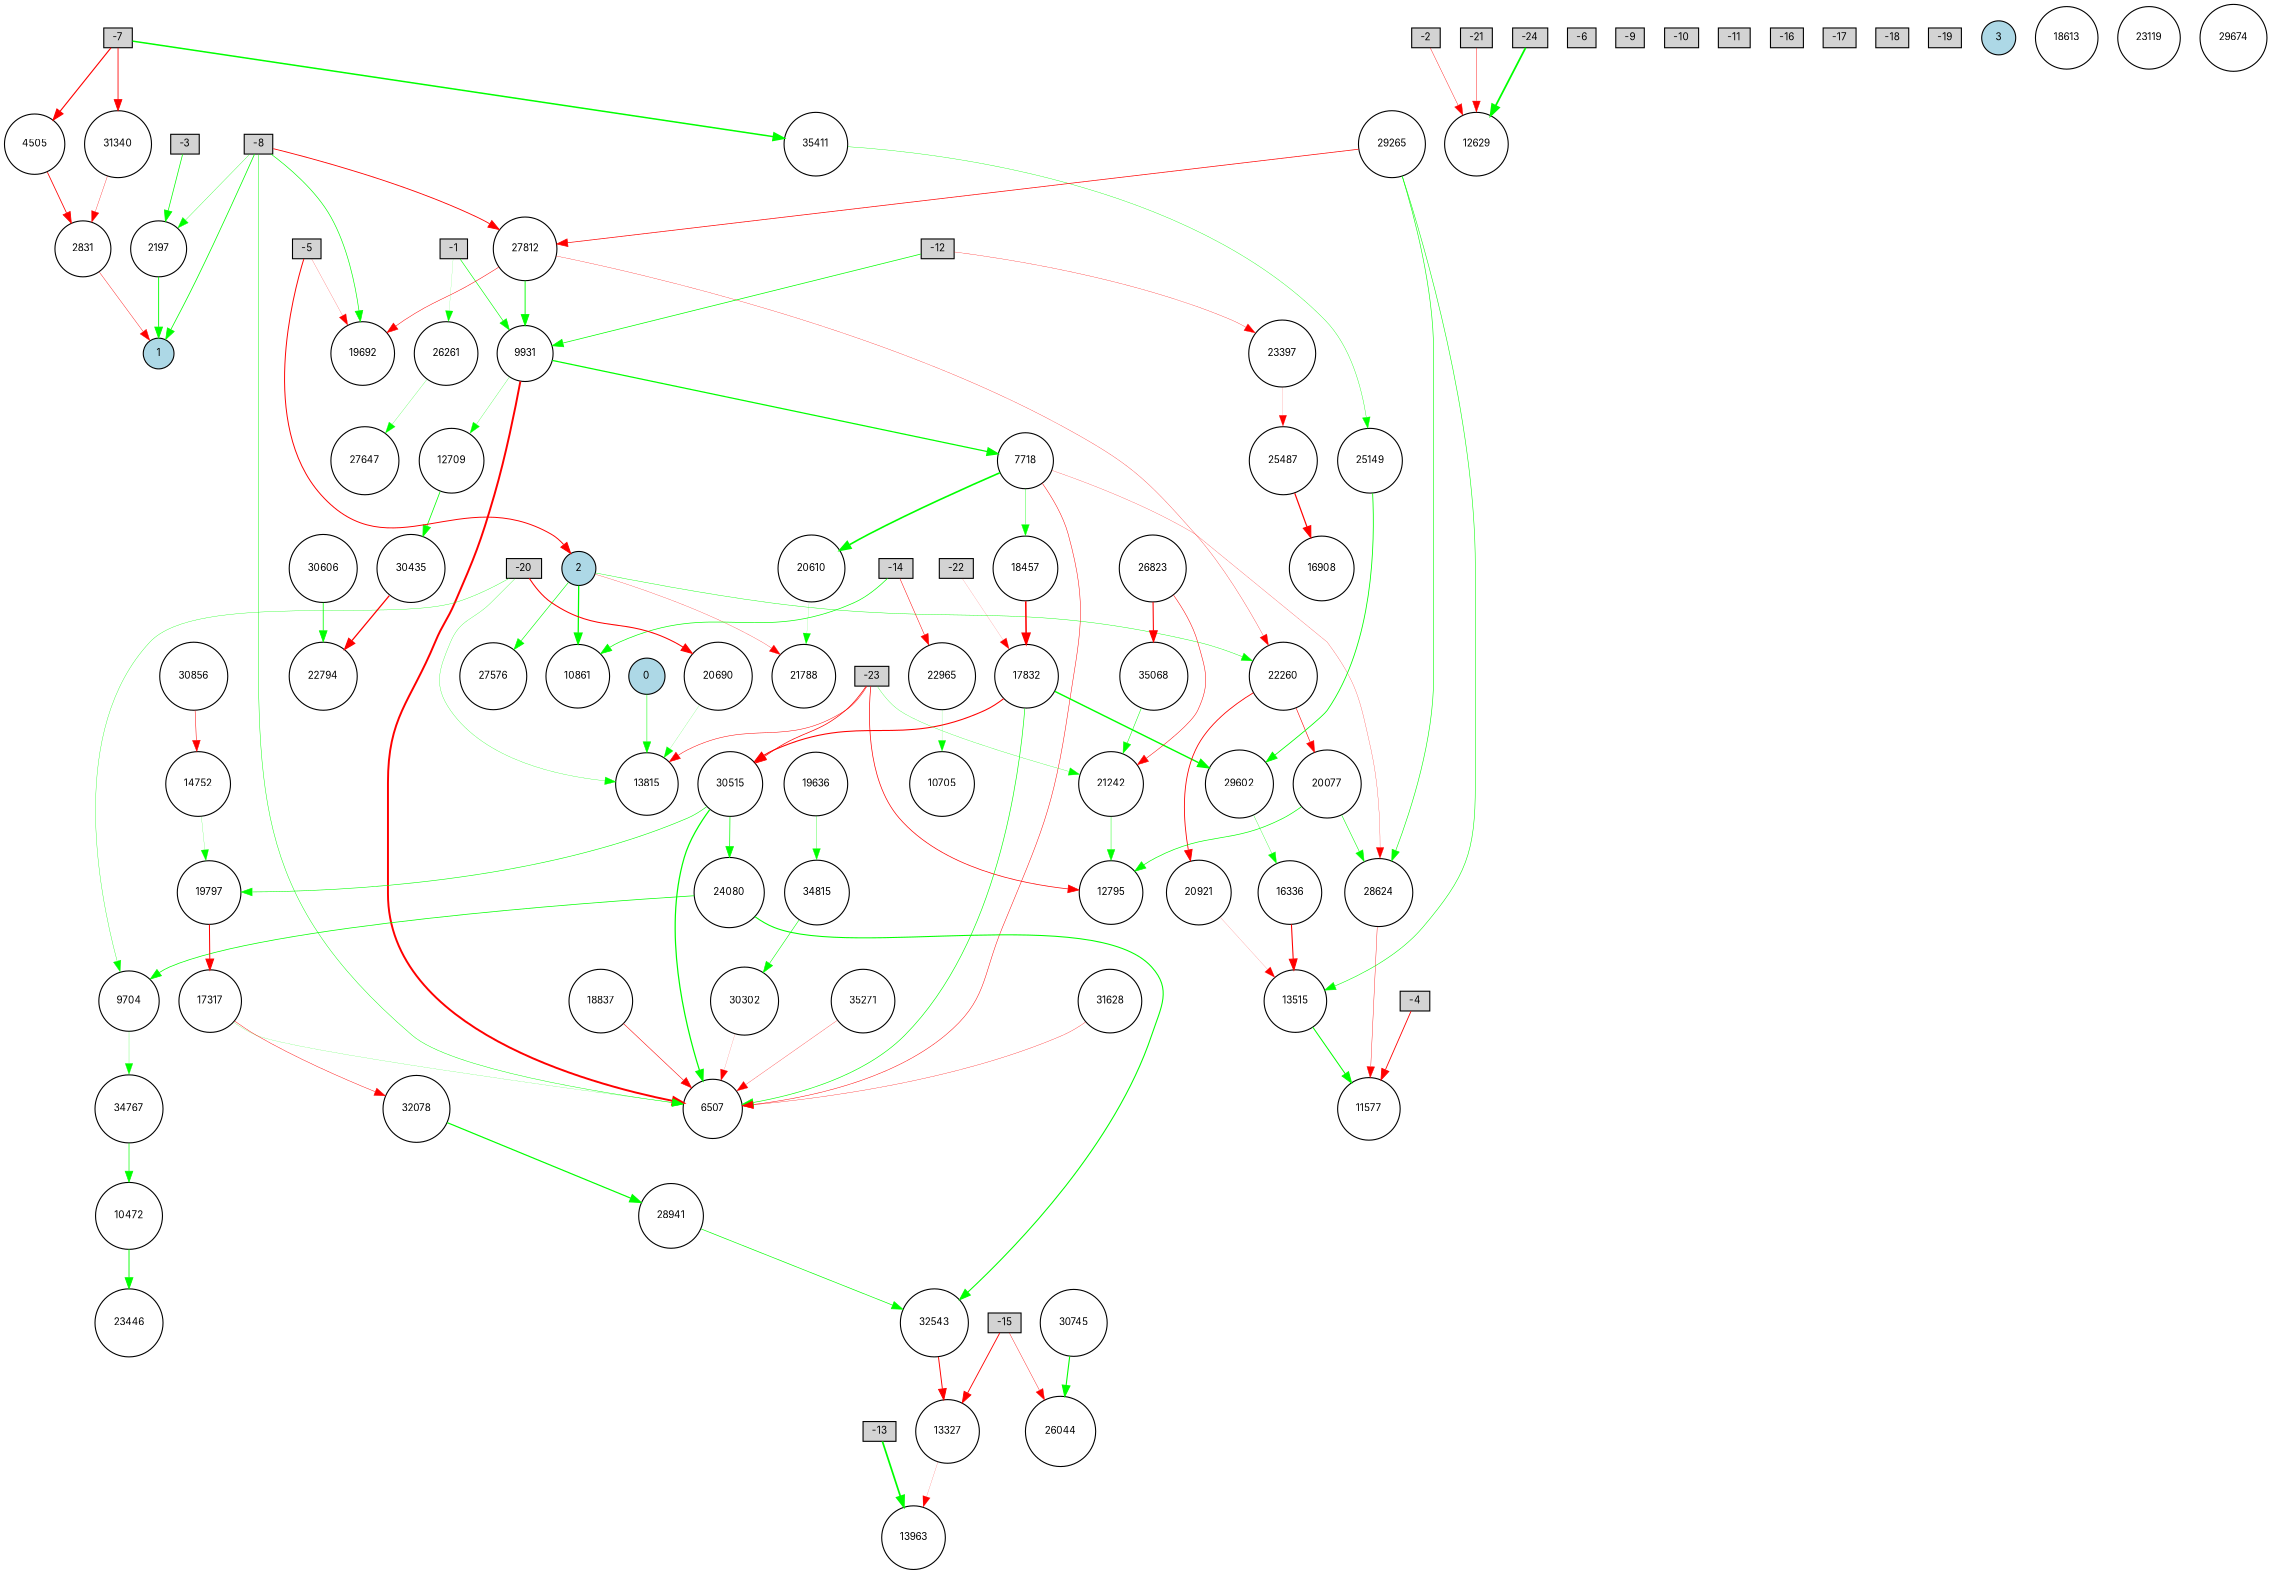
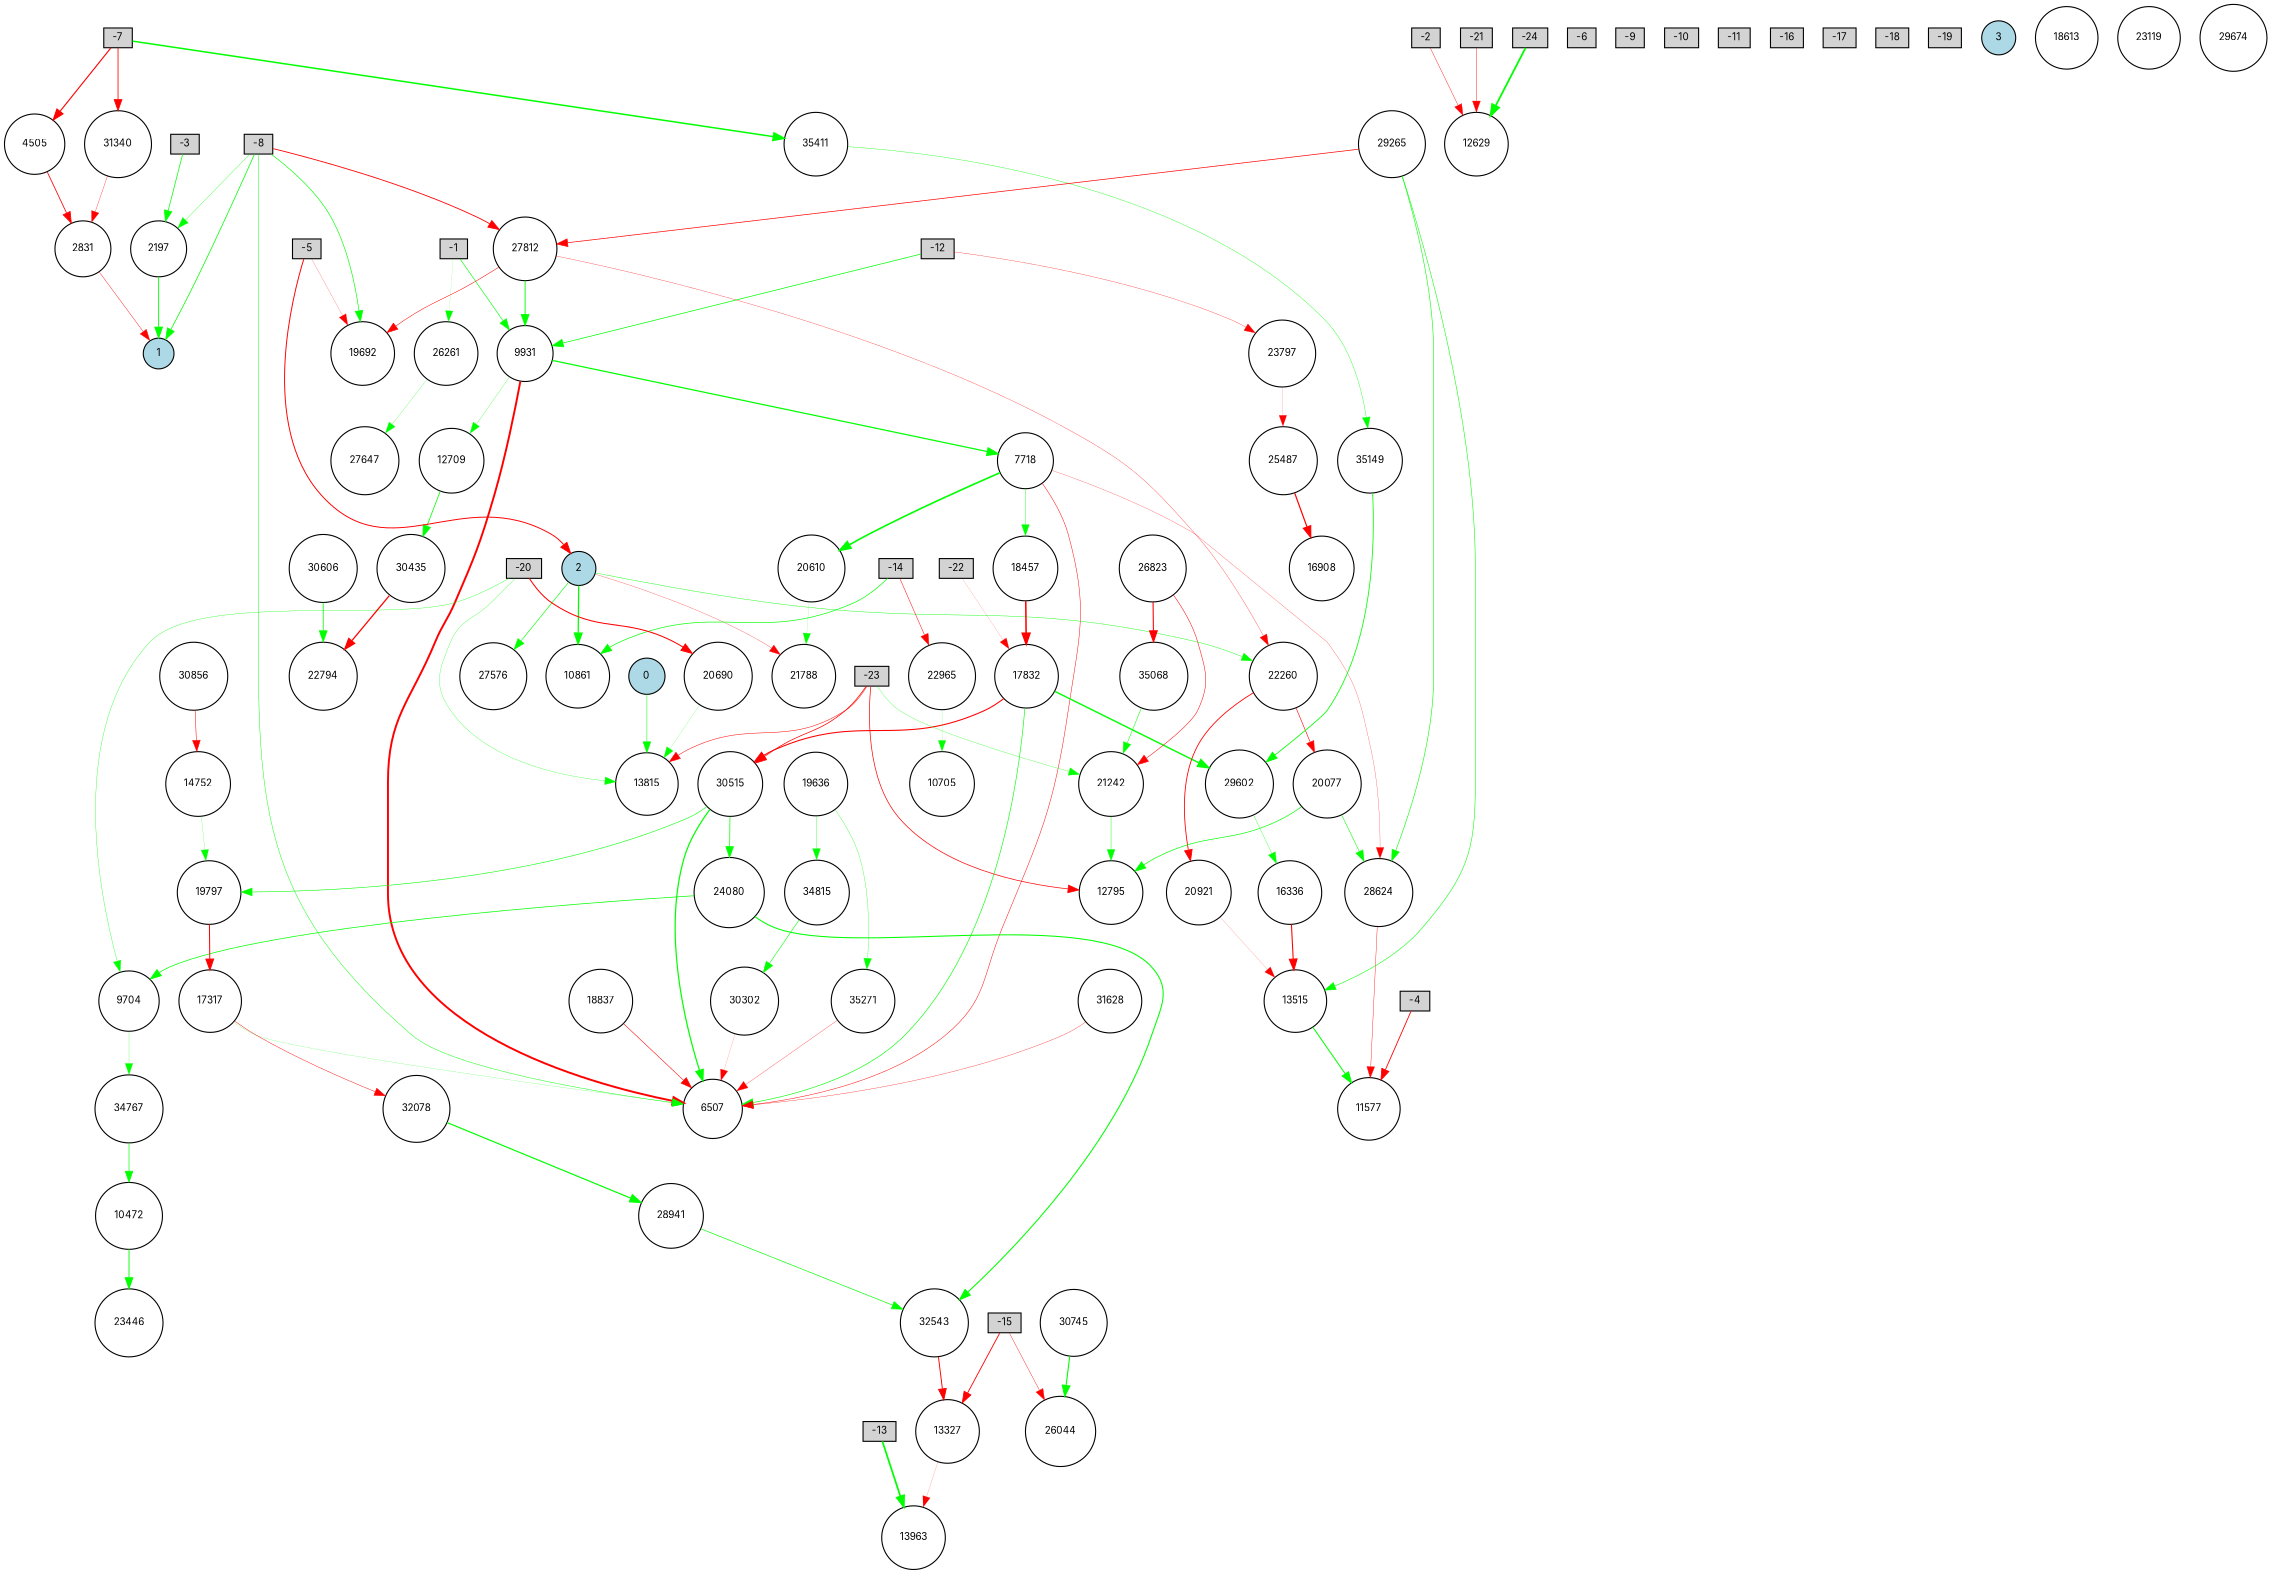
node "23397": label "23397" -> "23797"
node "25149": label "25149" -> "35149"
edge "19636" -> "35271": added
